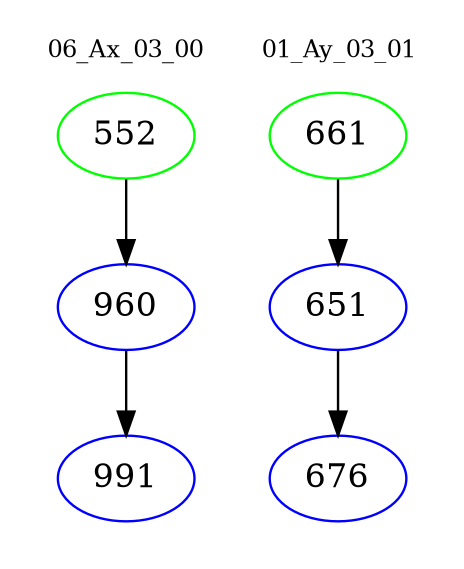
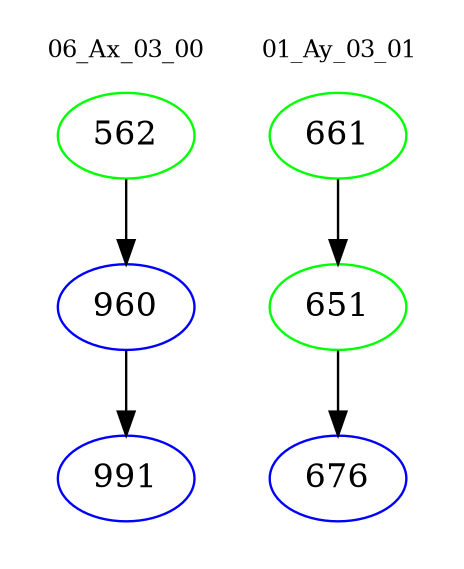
node "552": label "552" -> "562"
node "651": color blue -> green
